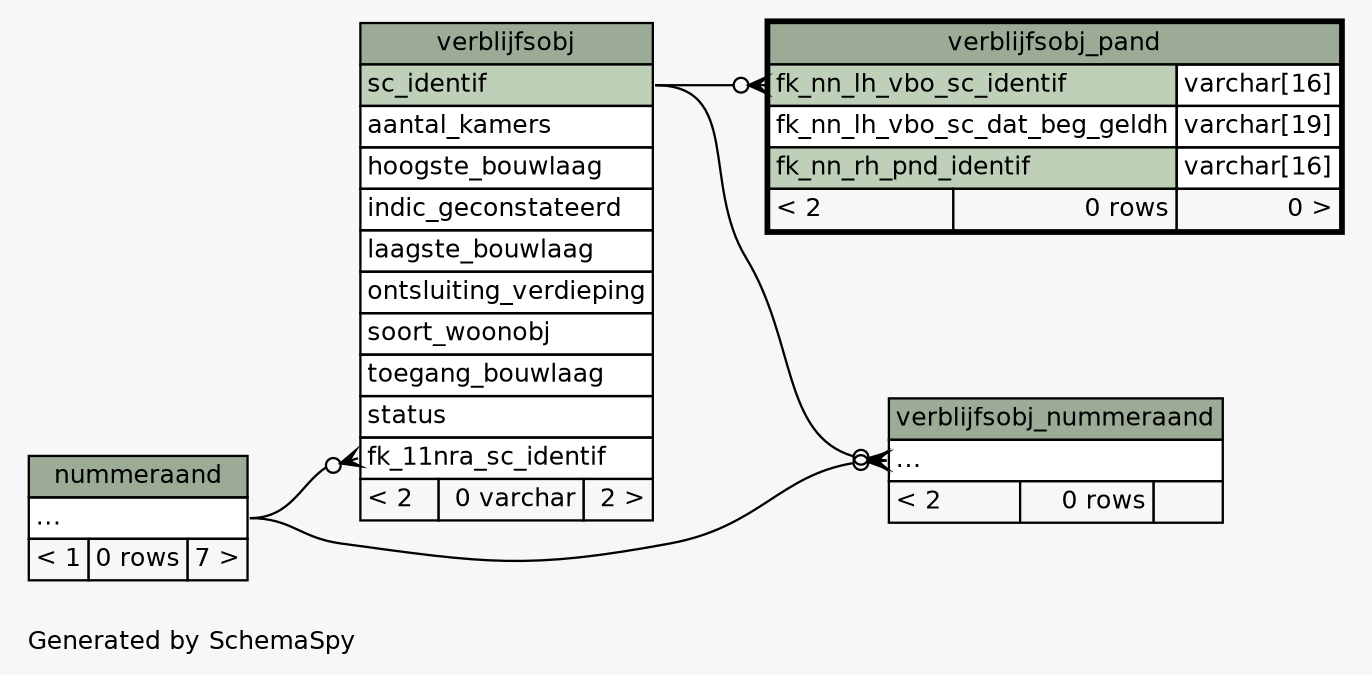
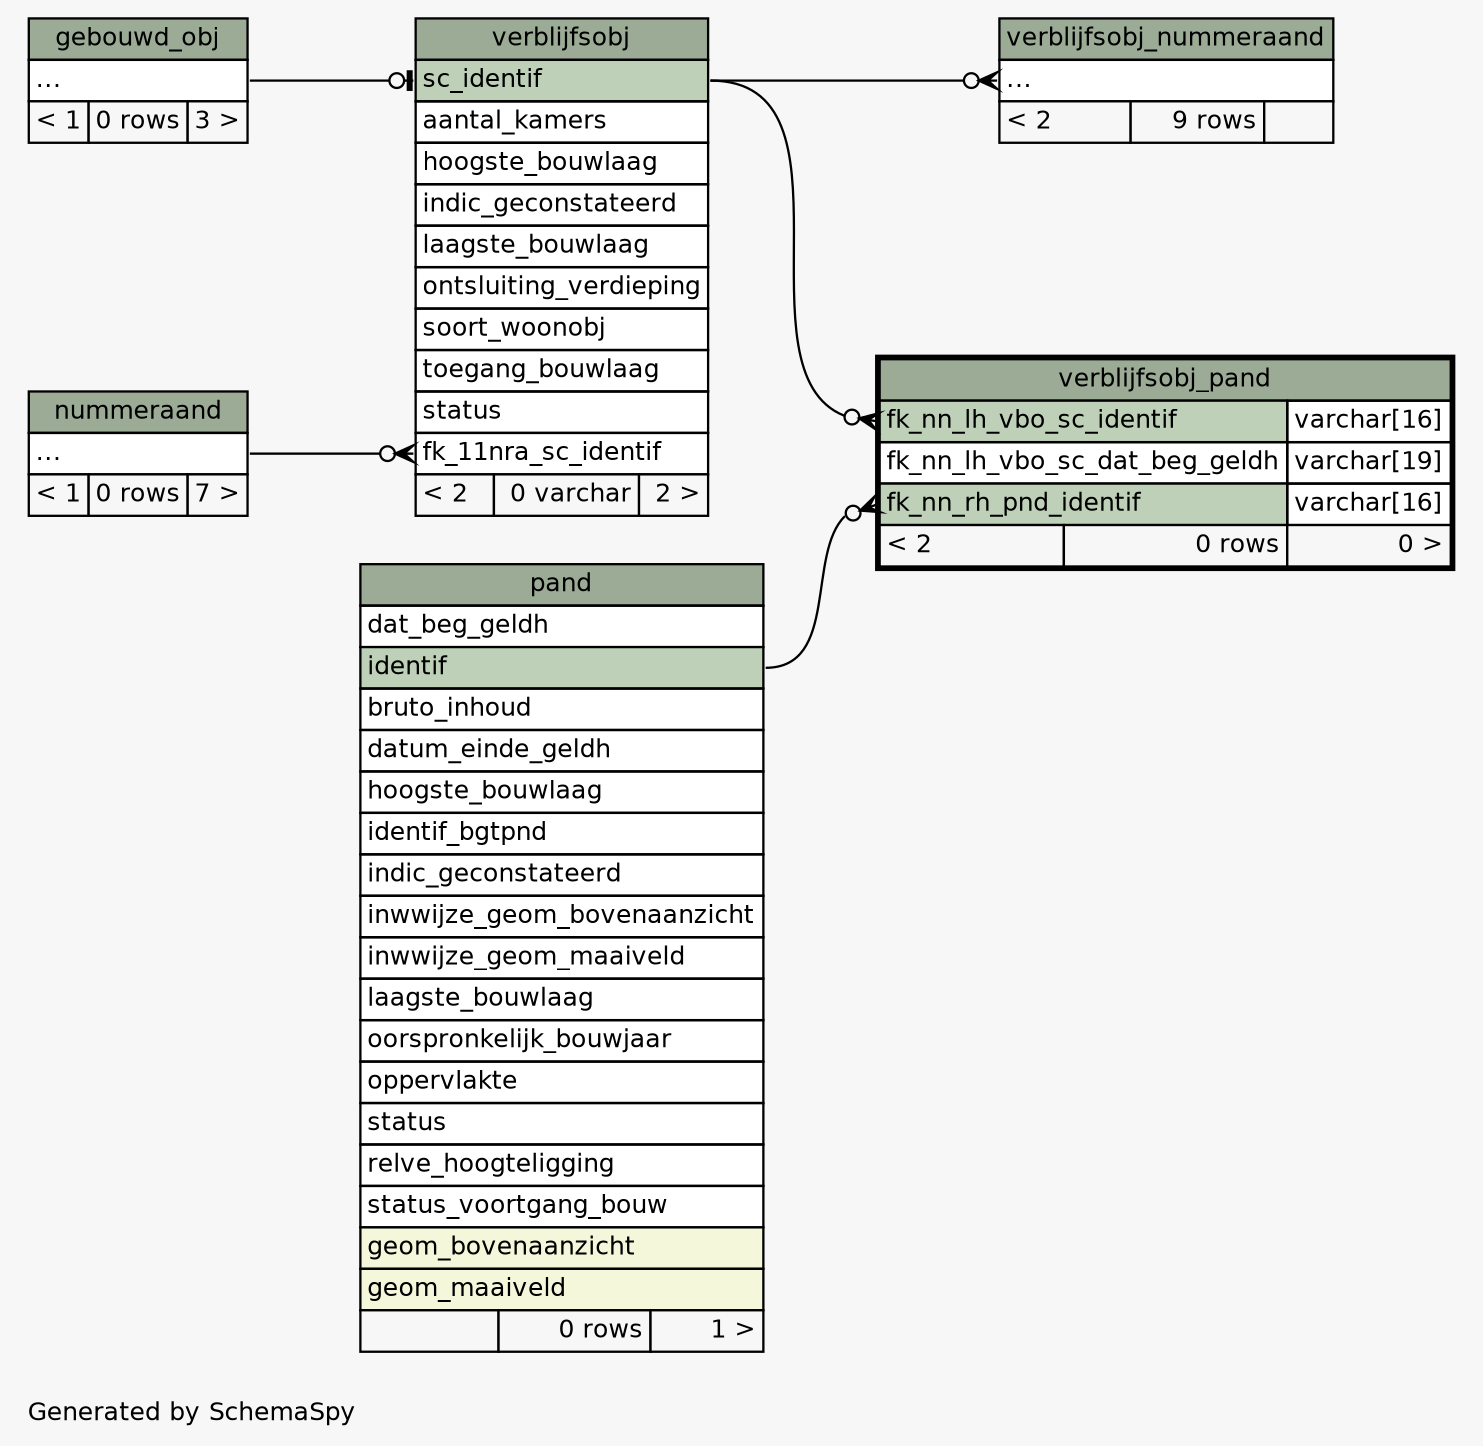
node "gebouwd_obj": added
node "verblijfsobj_nummeraand": text "0 rows" -> "9 rows"
edge "nummeraand" -> "verblijfsobj_nummeraand": removed
node "pand": added
